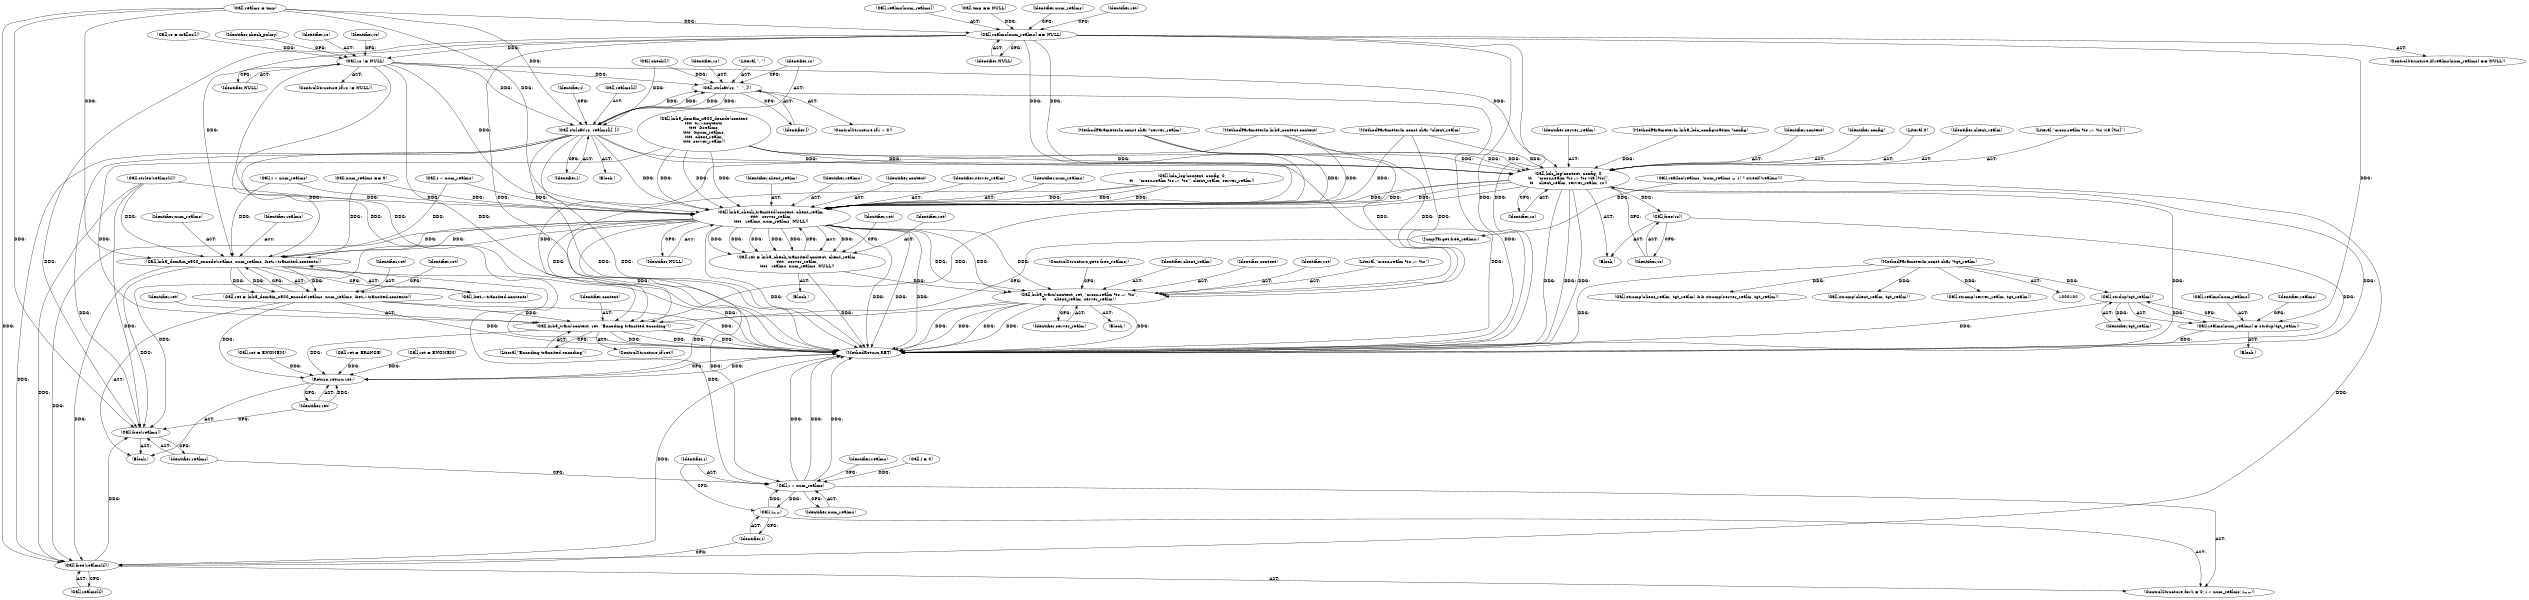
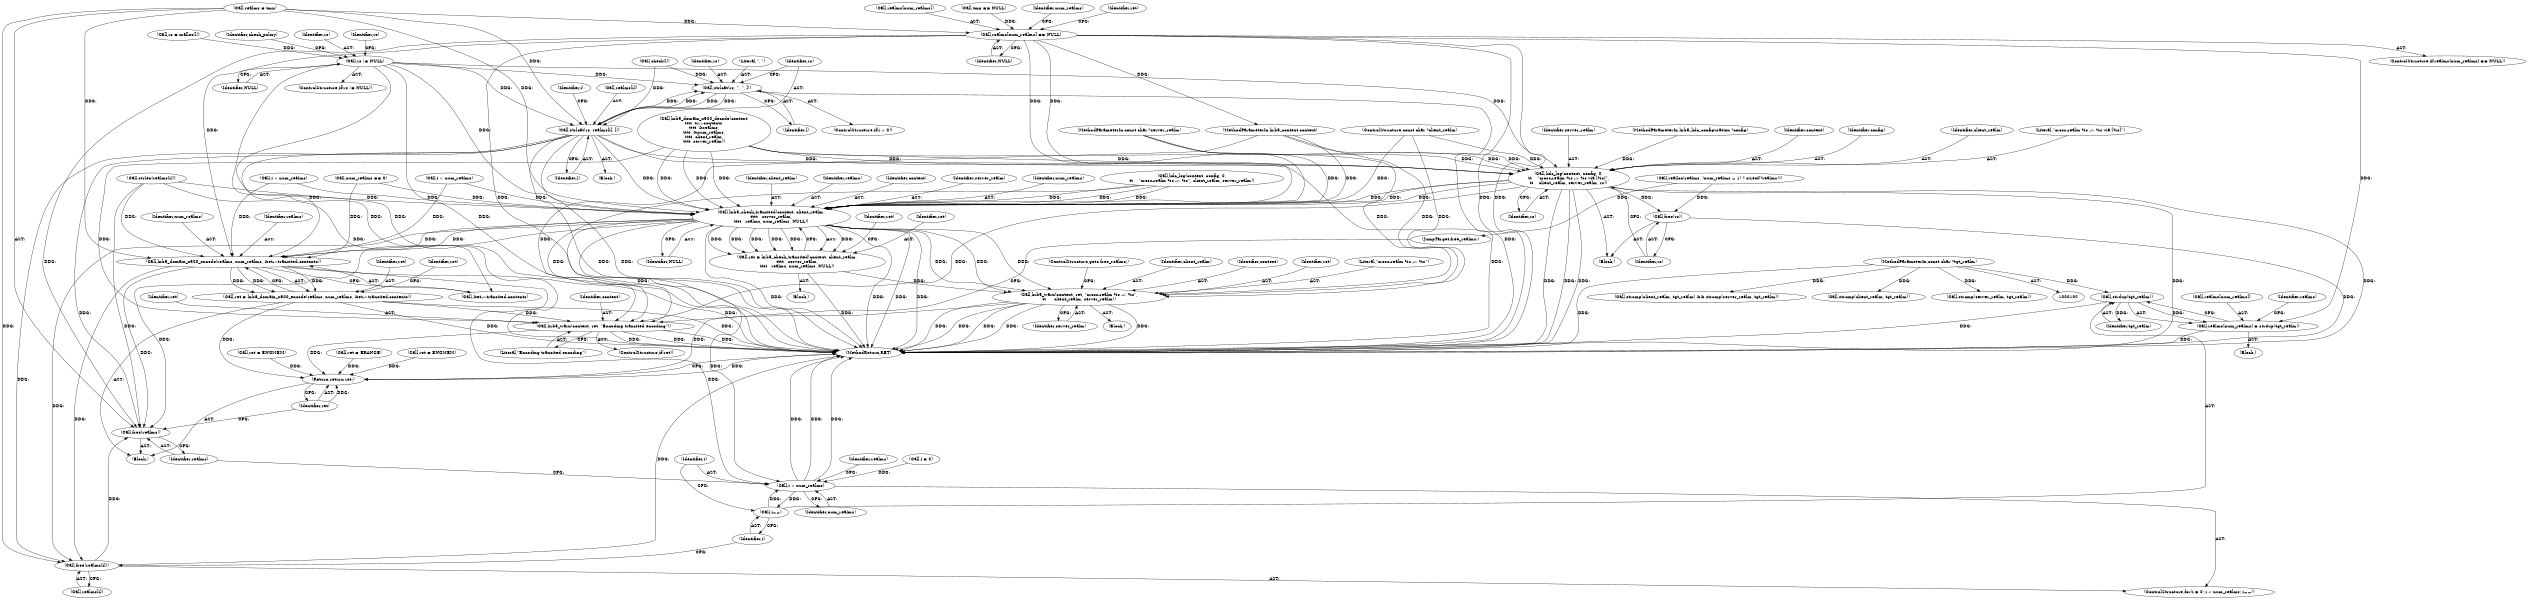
edge "(Call,realms[num_realms] == NULL)" -> "(Call,rs != NULL)": now "(Call,realms[num_realms] == NULL)" -> "(MethodParameterIn,krb5_context context)"
node "(MethodParameterIn,const char *client_realm)": label "(MethodParameterIn,const char *client_realm)" -> "(ControlStructure,const char *client_realm)"
node "(Literal,0)": removed
edge "(Call,realms = tmp)" -> "(Call,free(realms))": label "DDG: " -> "AST: "
edge "(Call,strlen(realms[i]))" -> "(Call,free(realms[i]))": now "(Call,strlen(realms[i]))" -> "(Call,&et->transited.contents)"
edge "(Call,i++)" -> "(ControlStructure,for(i = 0; i < num_realms; i++))": now "(Call,i++)" -> "(Call,strdup(tgt_realm))"
edge "(Call,realloc(realms, (num_realms + 1) * sizeof(*realms)))" -> "(Call,free(realms[i]))": now "(Call,realloc(realms, (num_realms + 1) * sizeof(*realms)))" -> "(Call,free(rs))"
